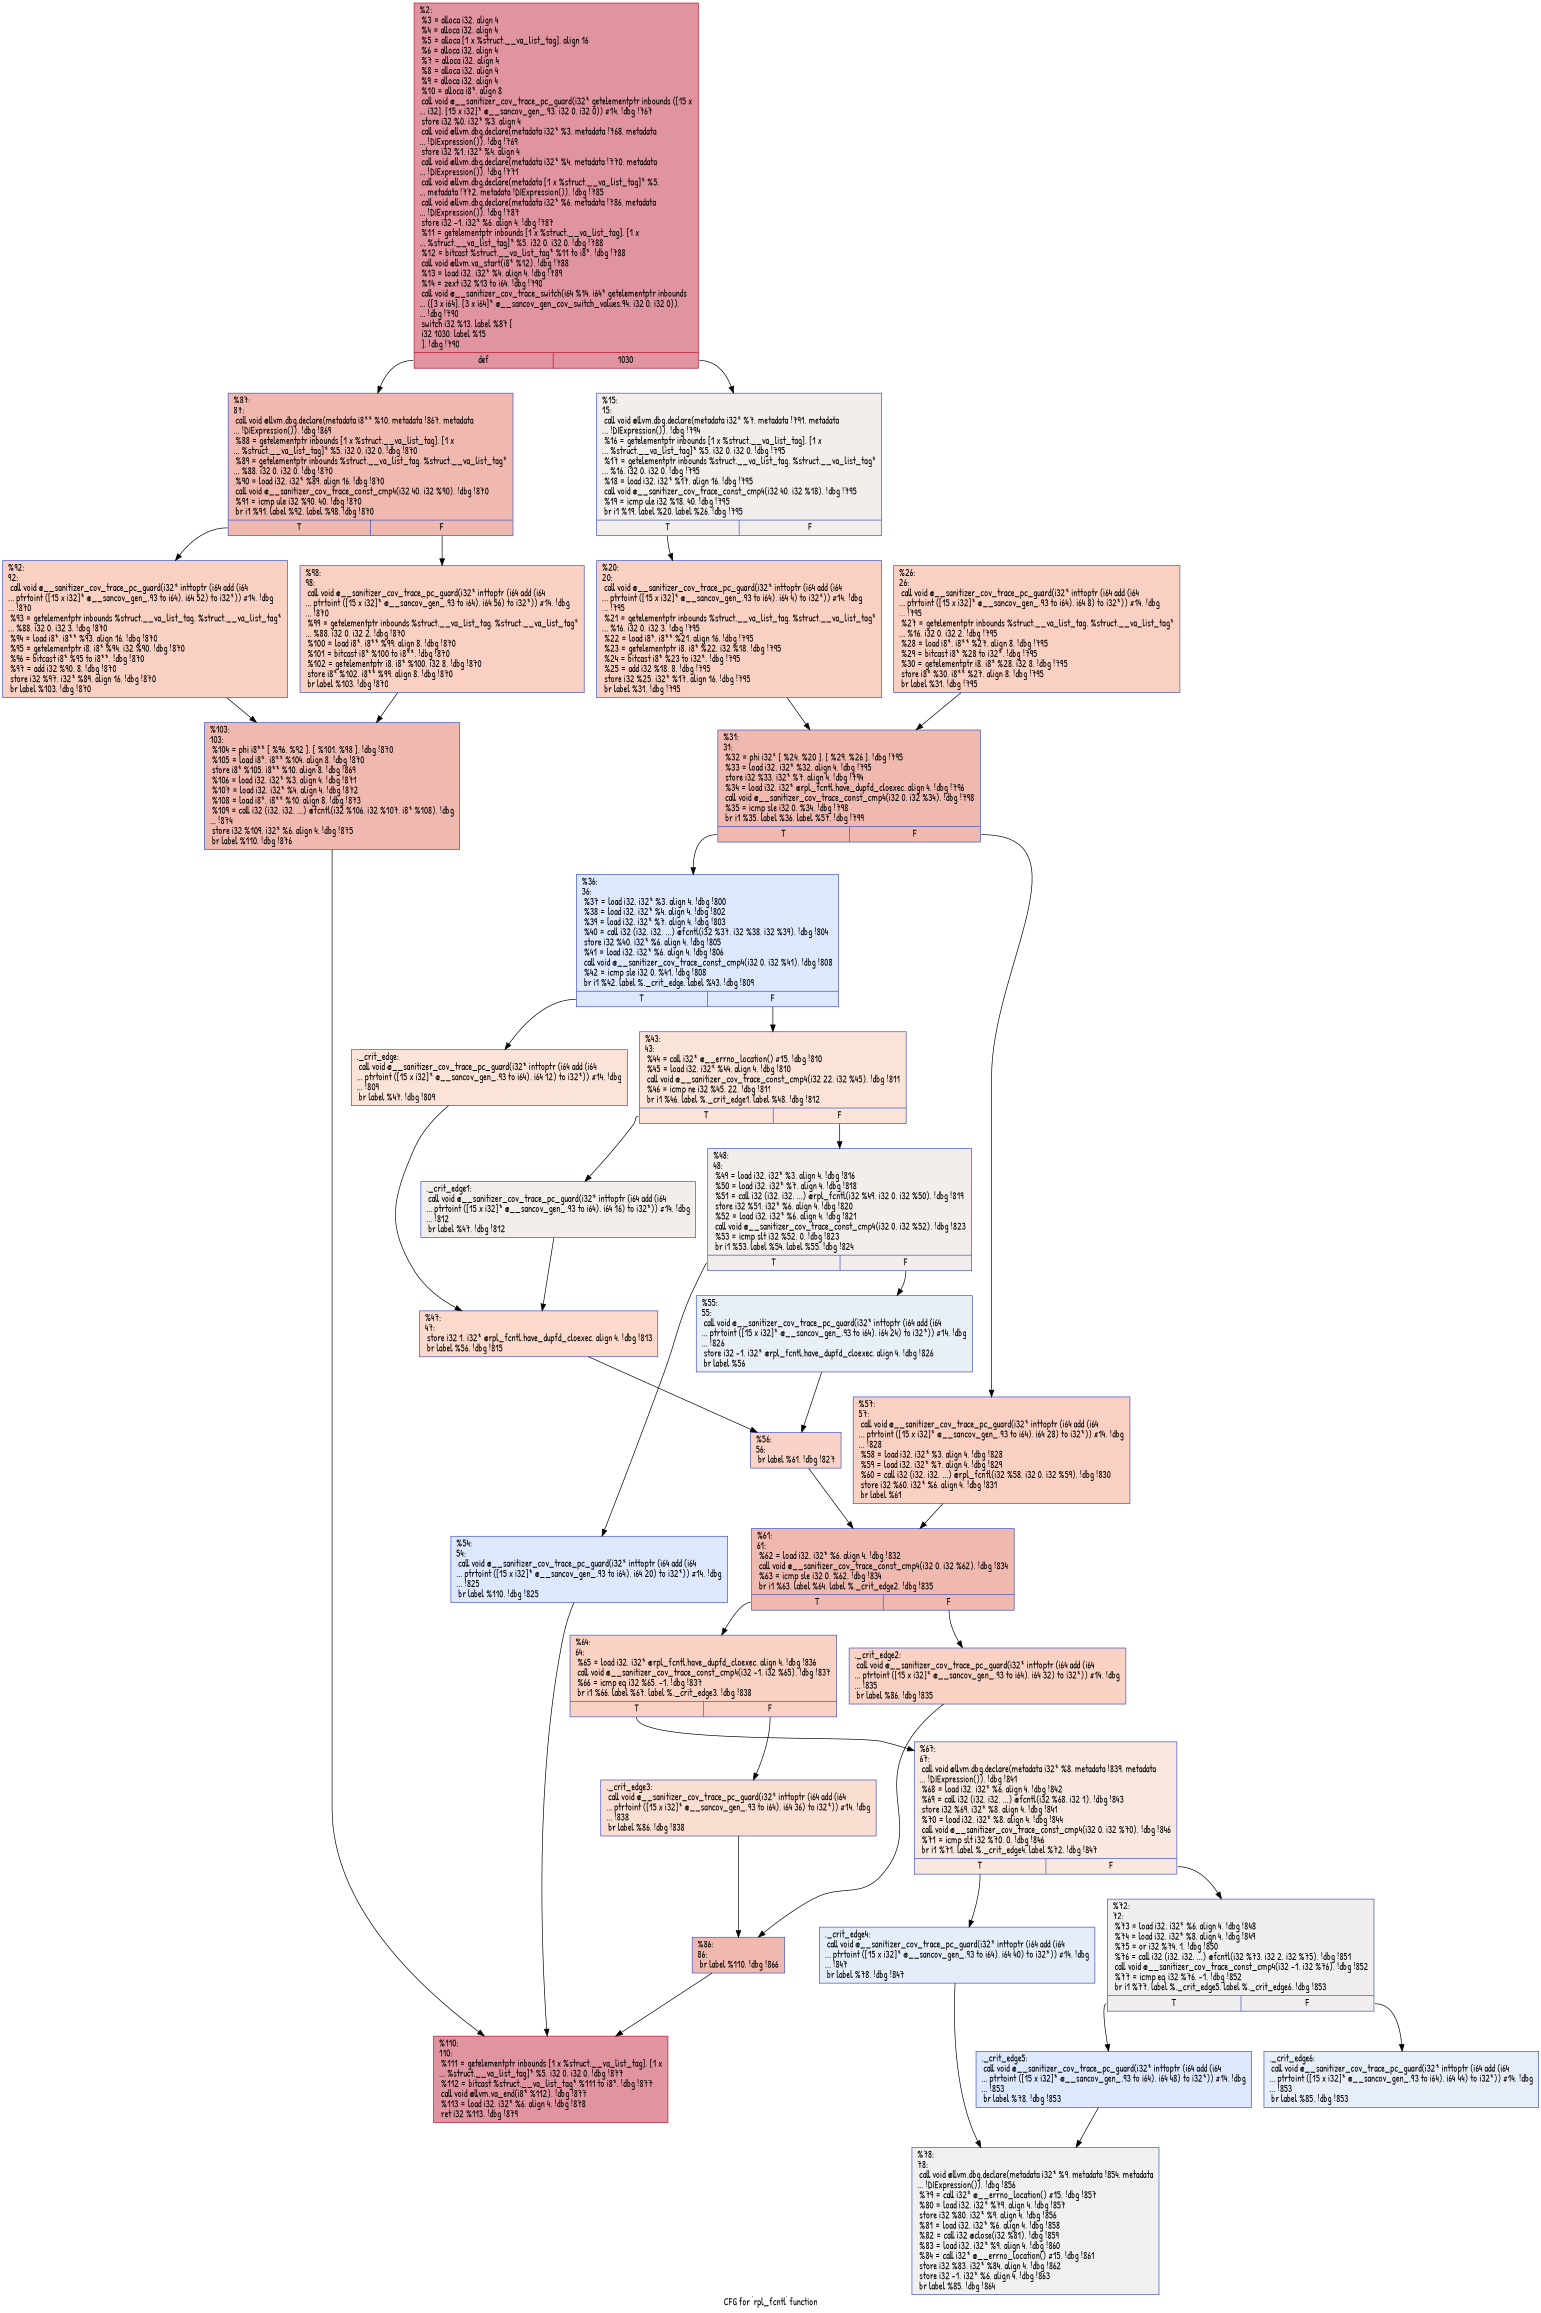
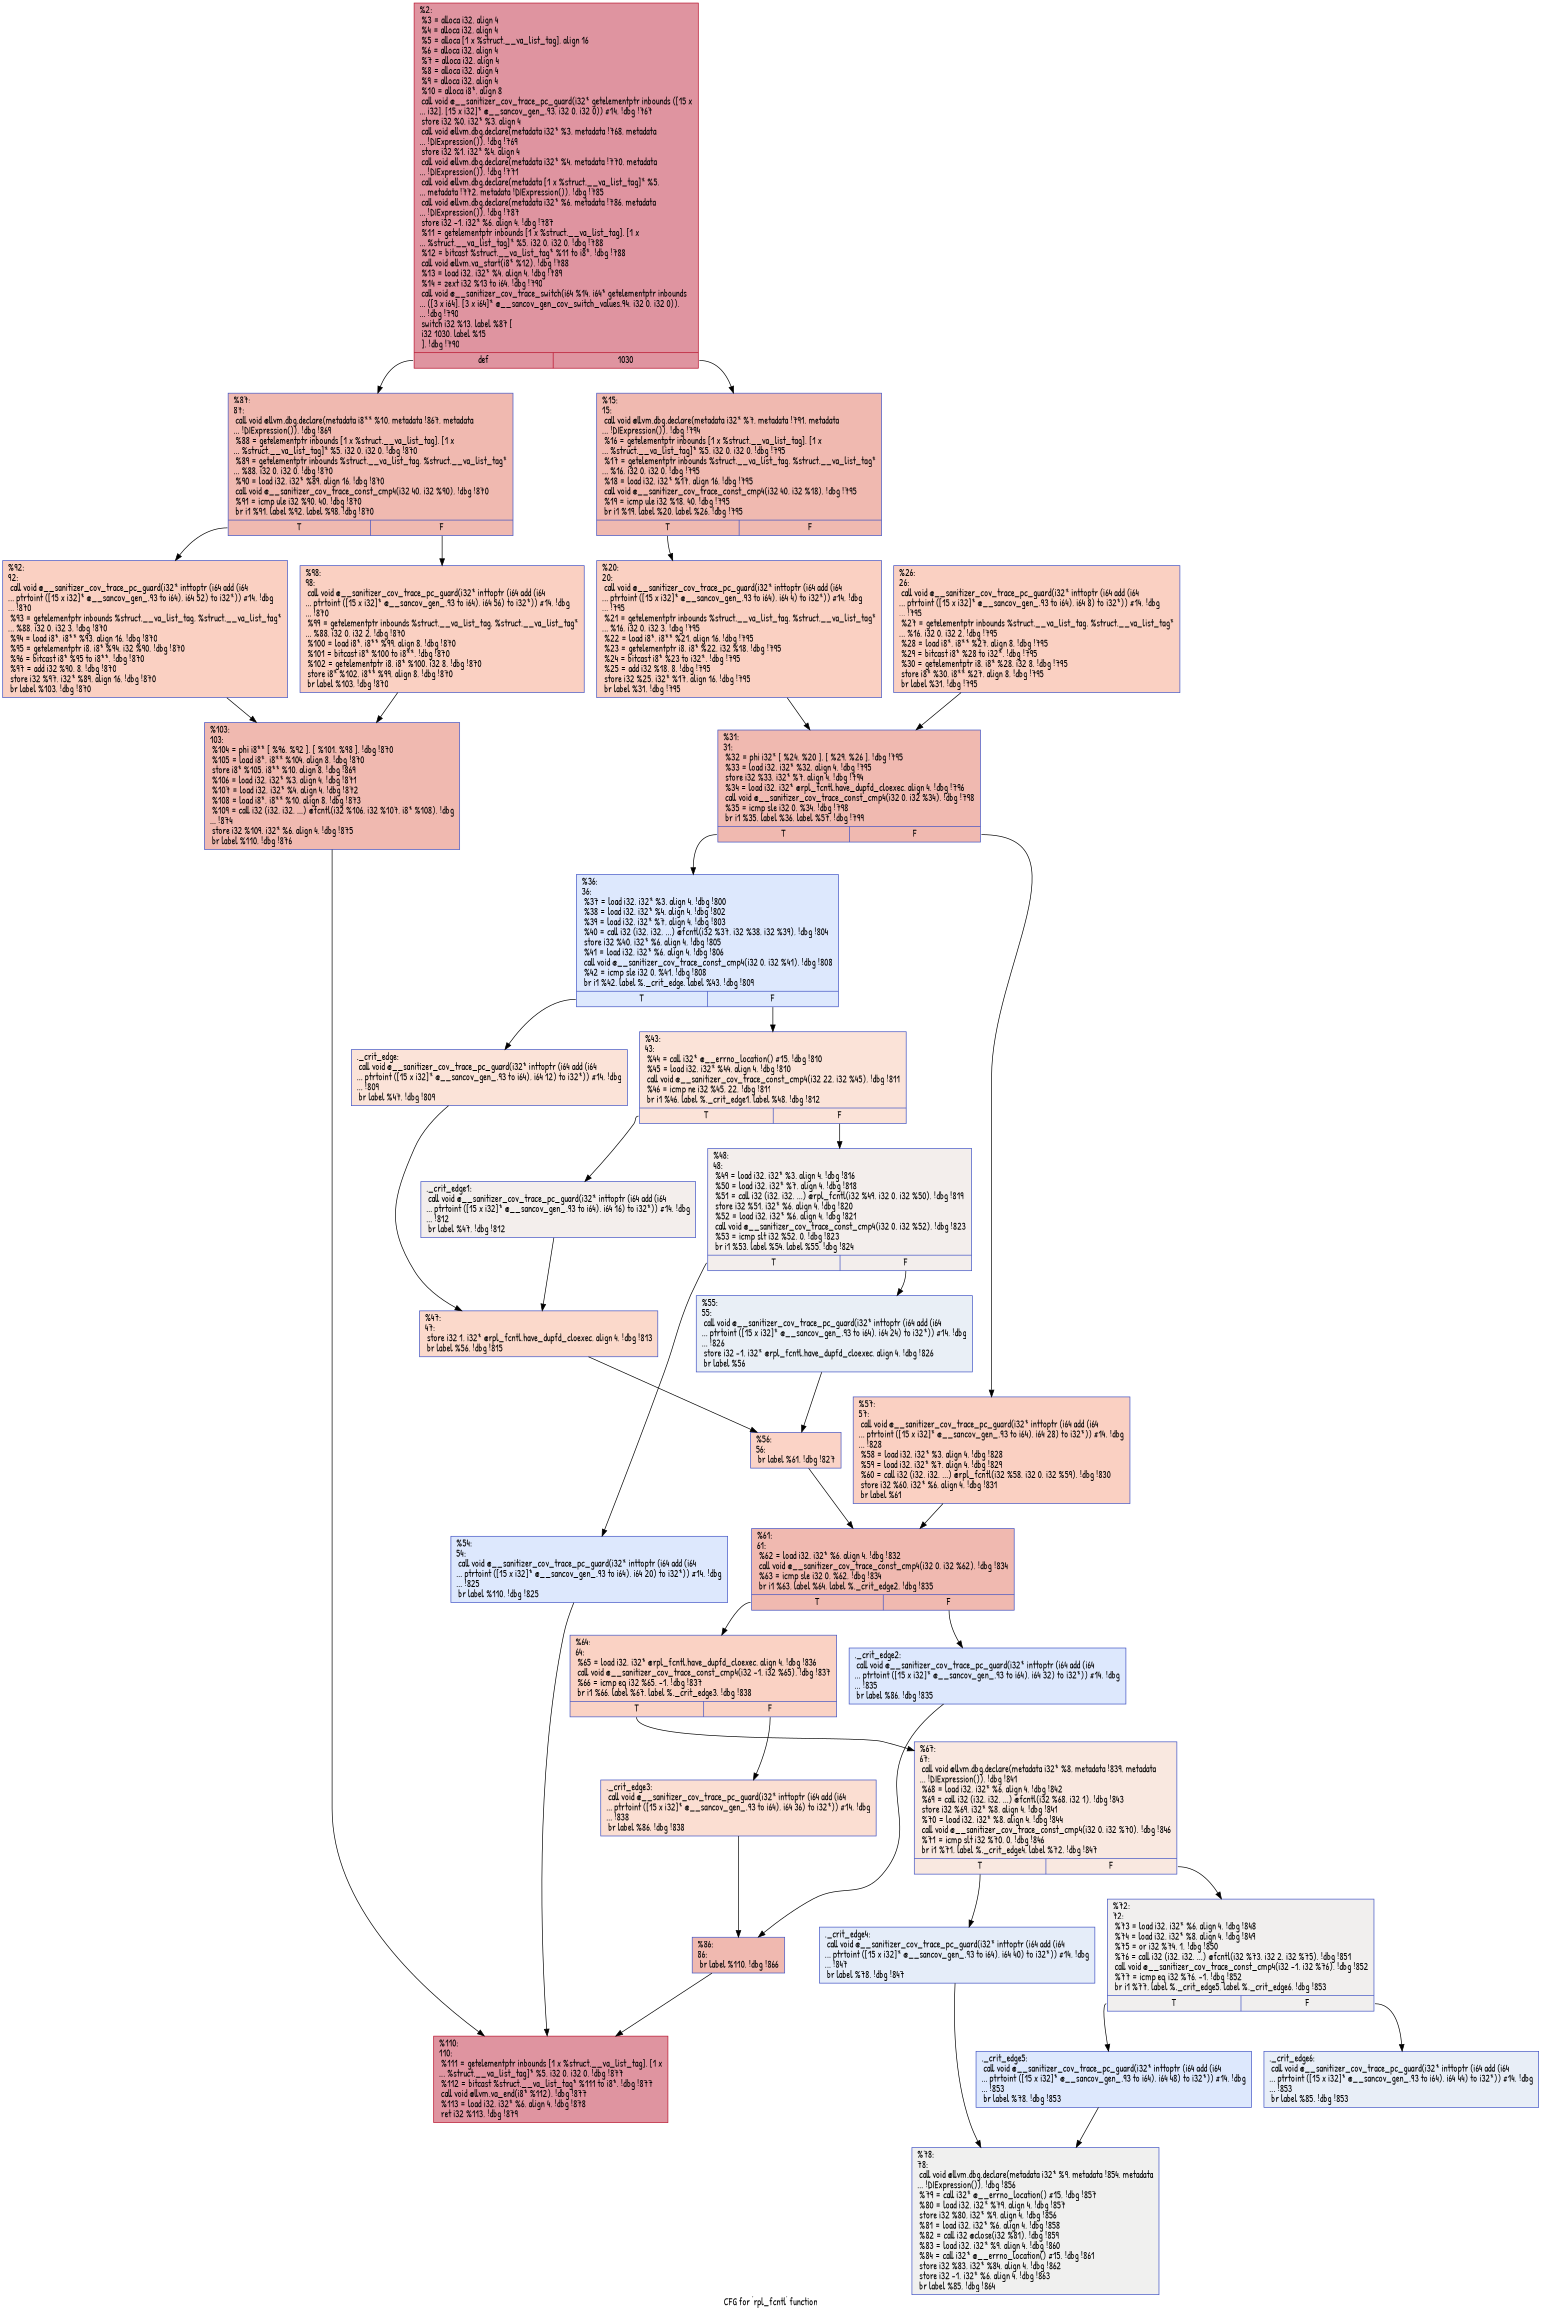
node "%15:": fillcolor #e3d9d370 -> #de614d70
node "._crit_edge2:": fillcolor #f4987a70 -> #b2ccfb70
